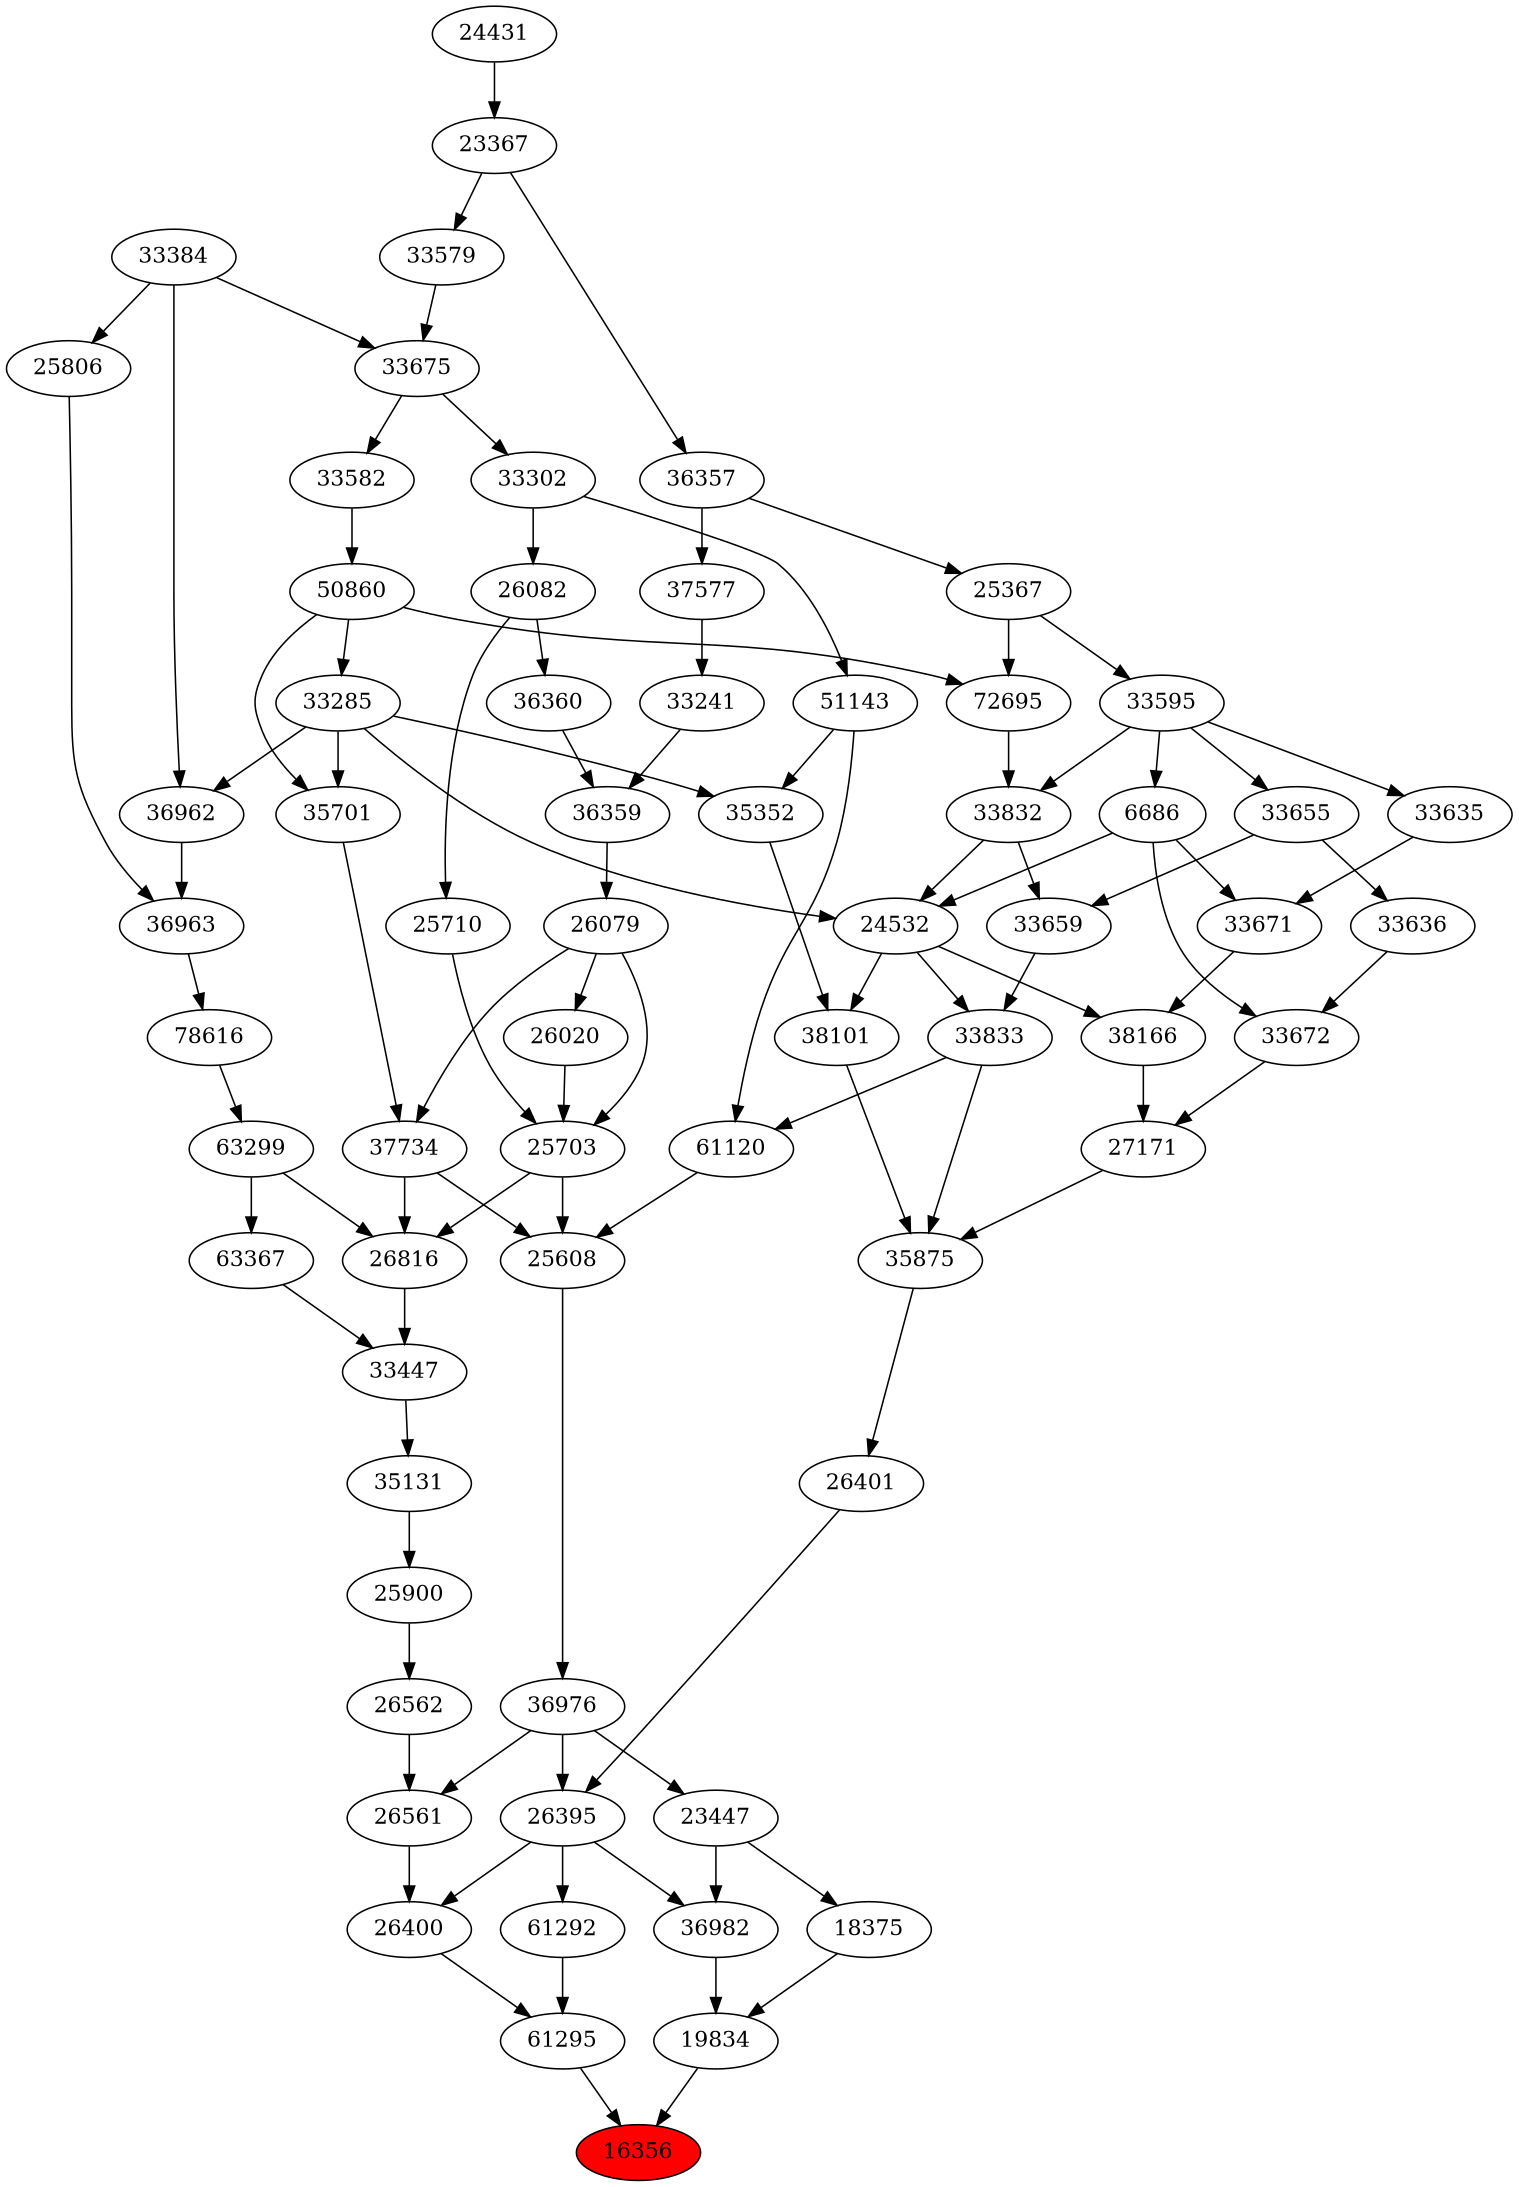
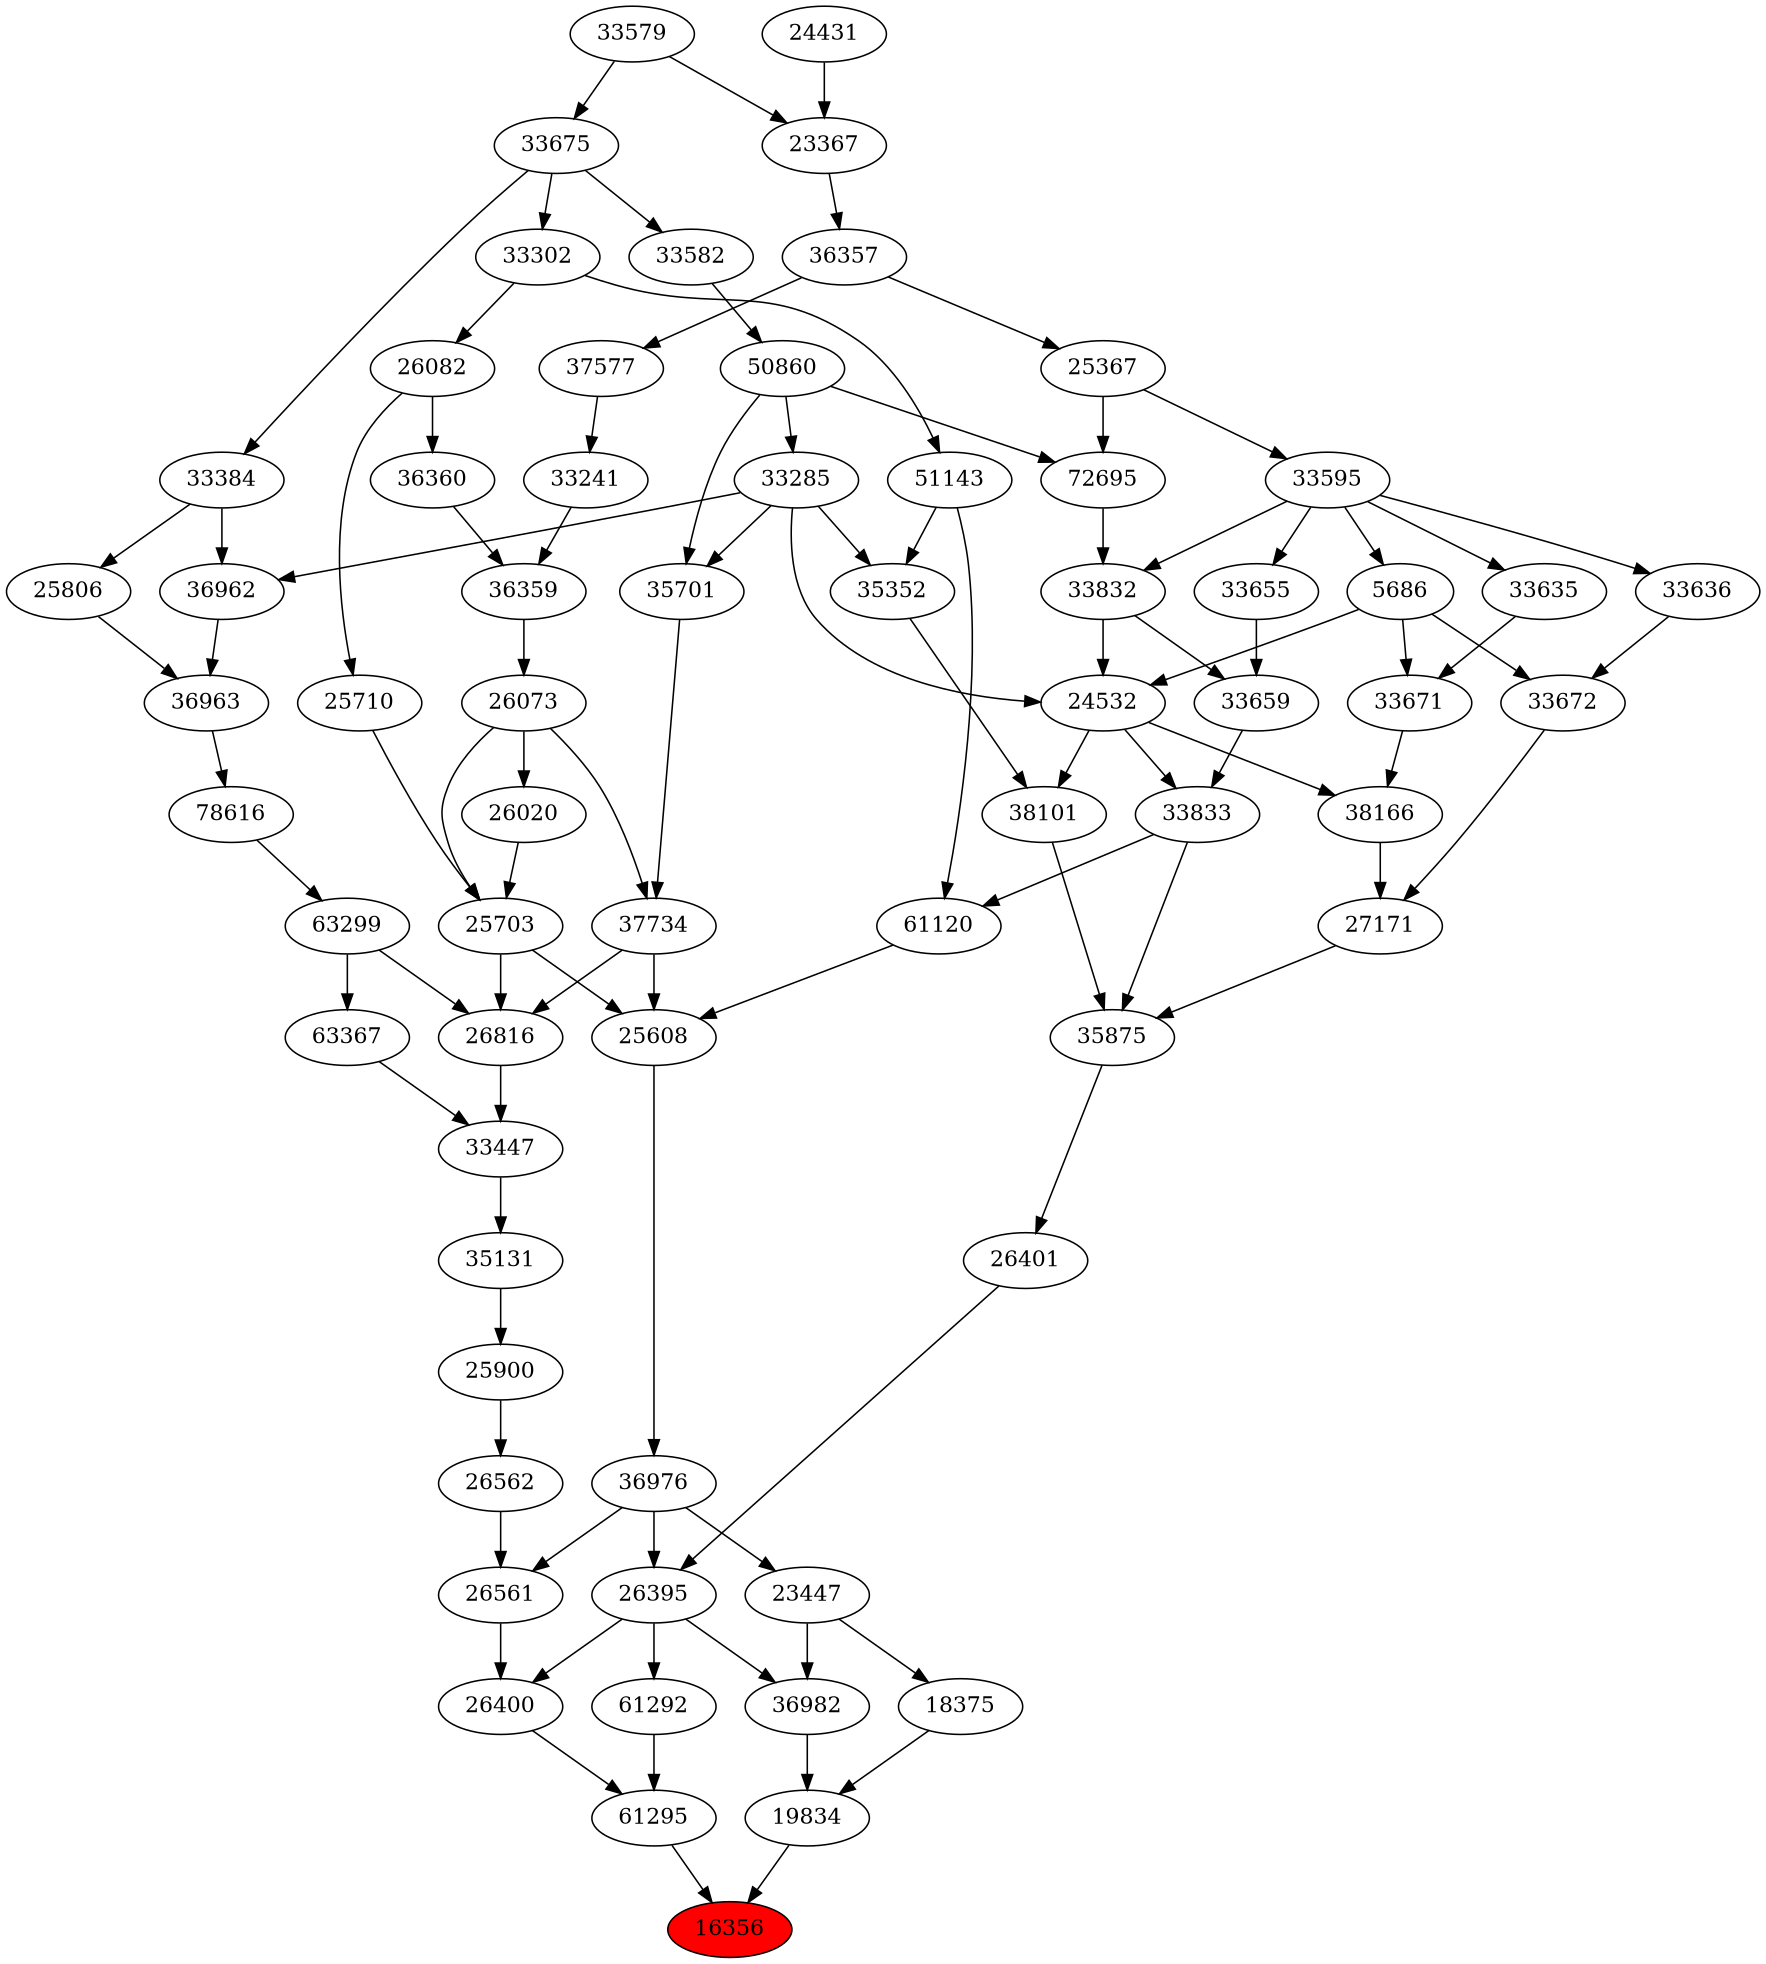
edge "23367" -> "33579": reversed
edge "33384" -> "33675": reversed
node "6686": label "6686" -> "5686"
edge "33655" -> "33636": now "33595" -> "33636"
node "26079": label "26079" -> "26073"
